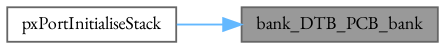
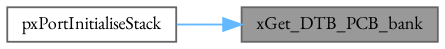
node "bank_DTB_PCB_bank": label "bank_DTB_PCB_bank" -> "xGet_DTB_PCB_bank"
